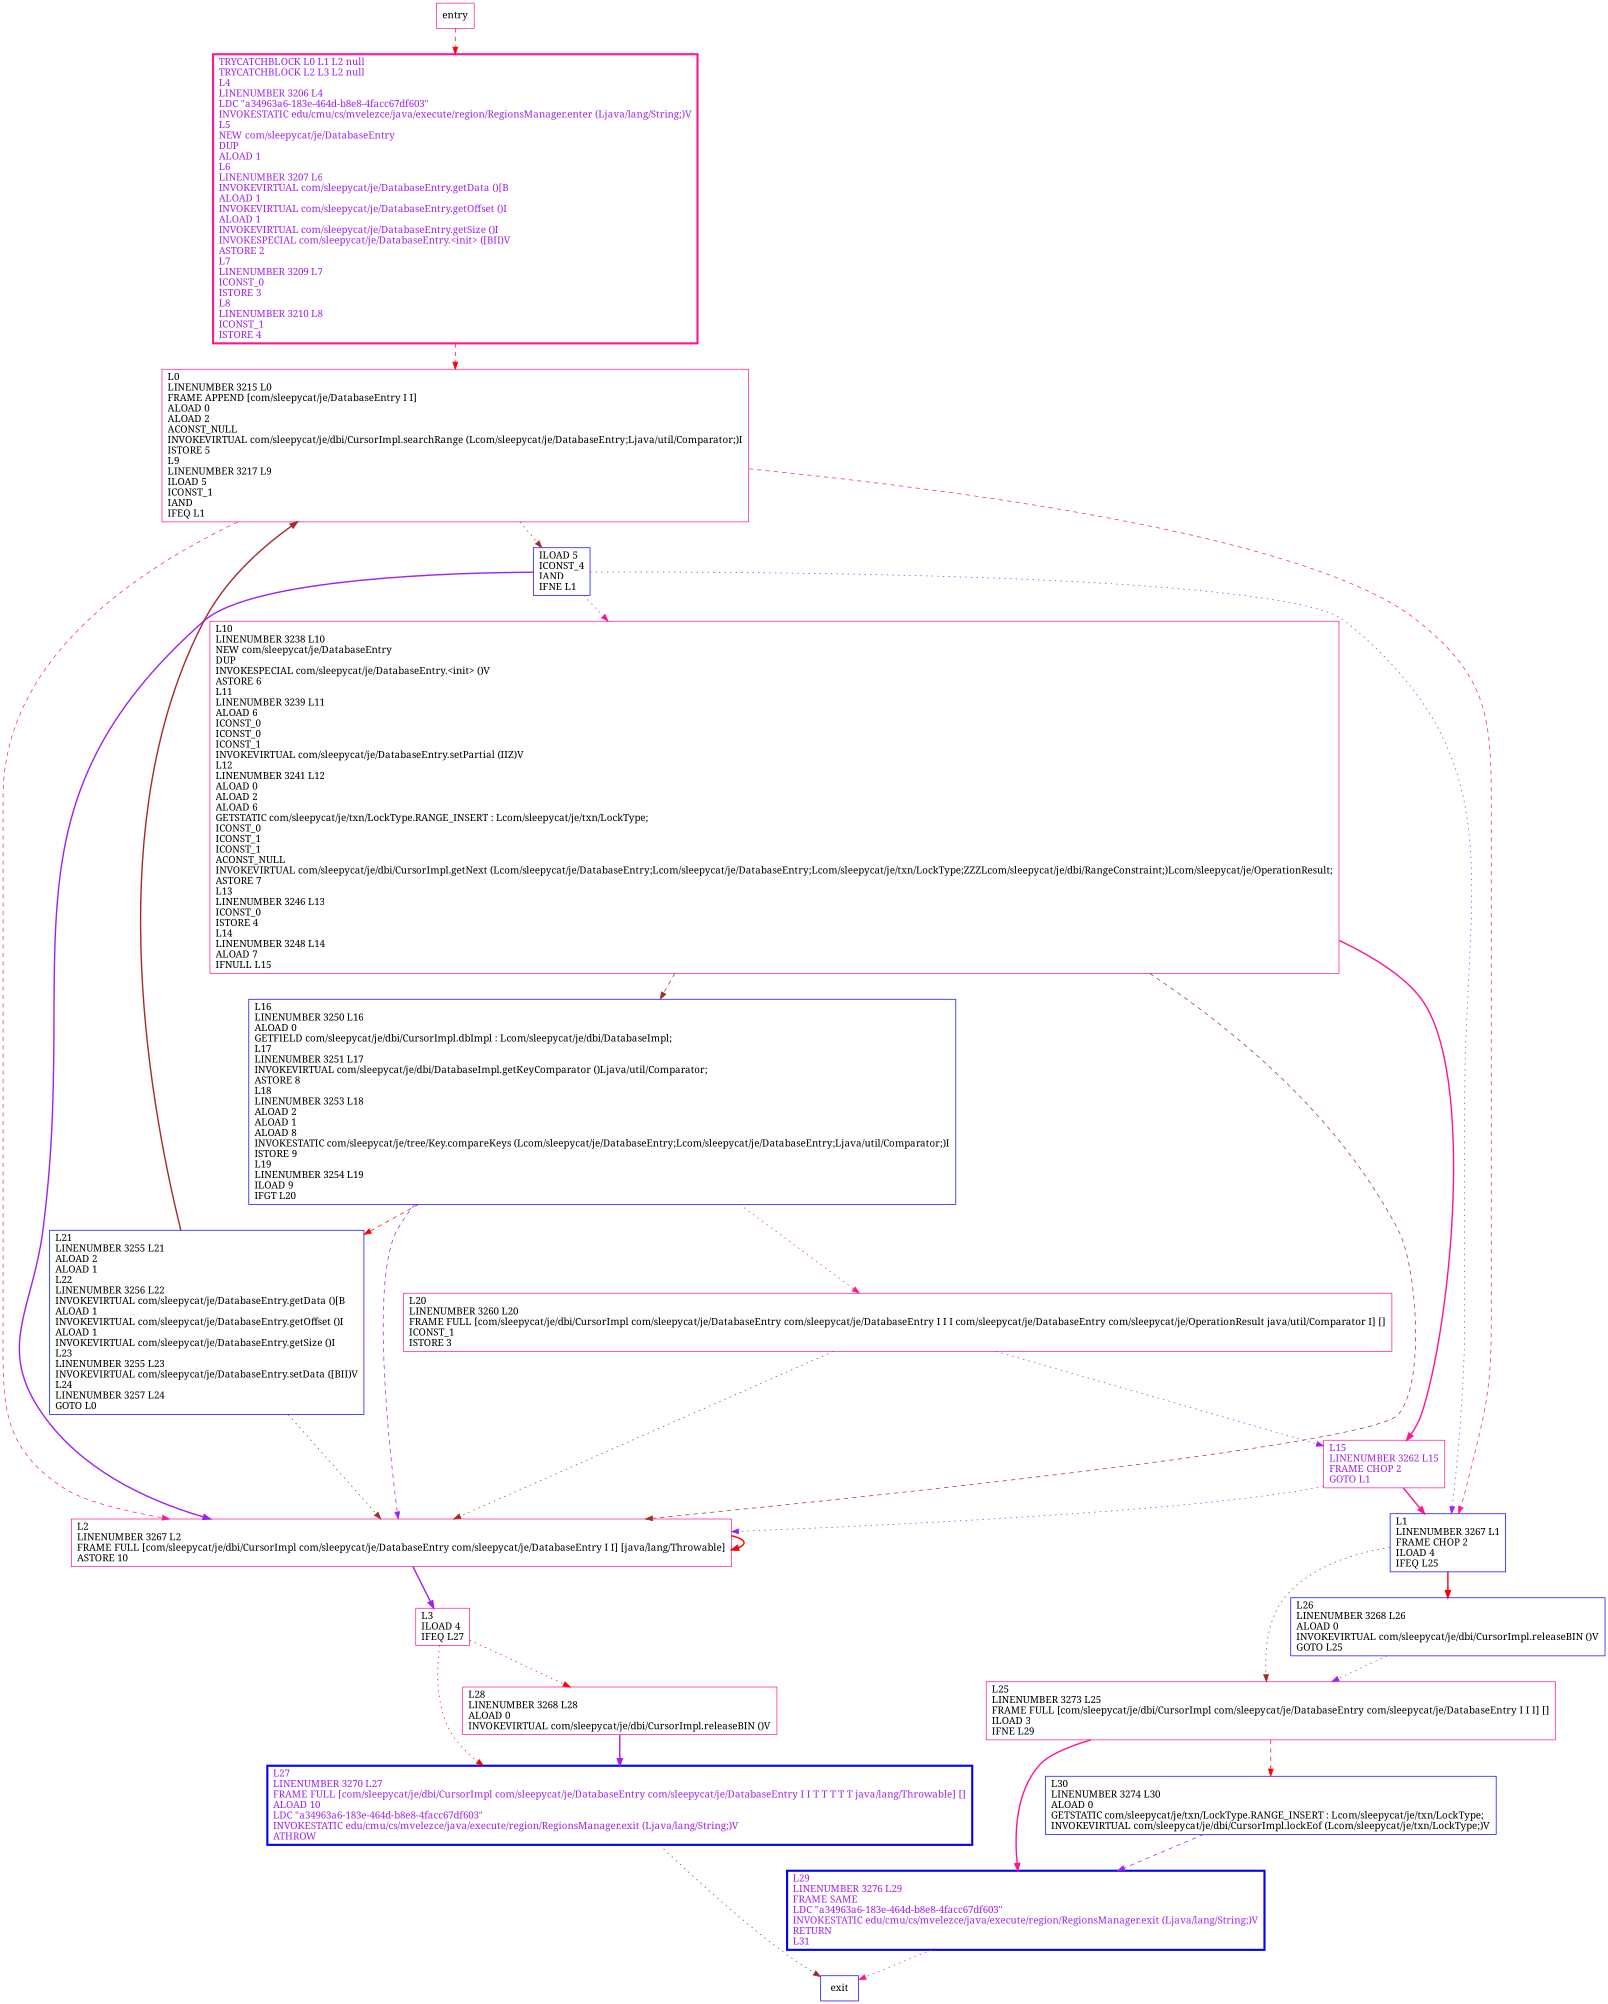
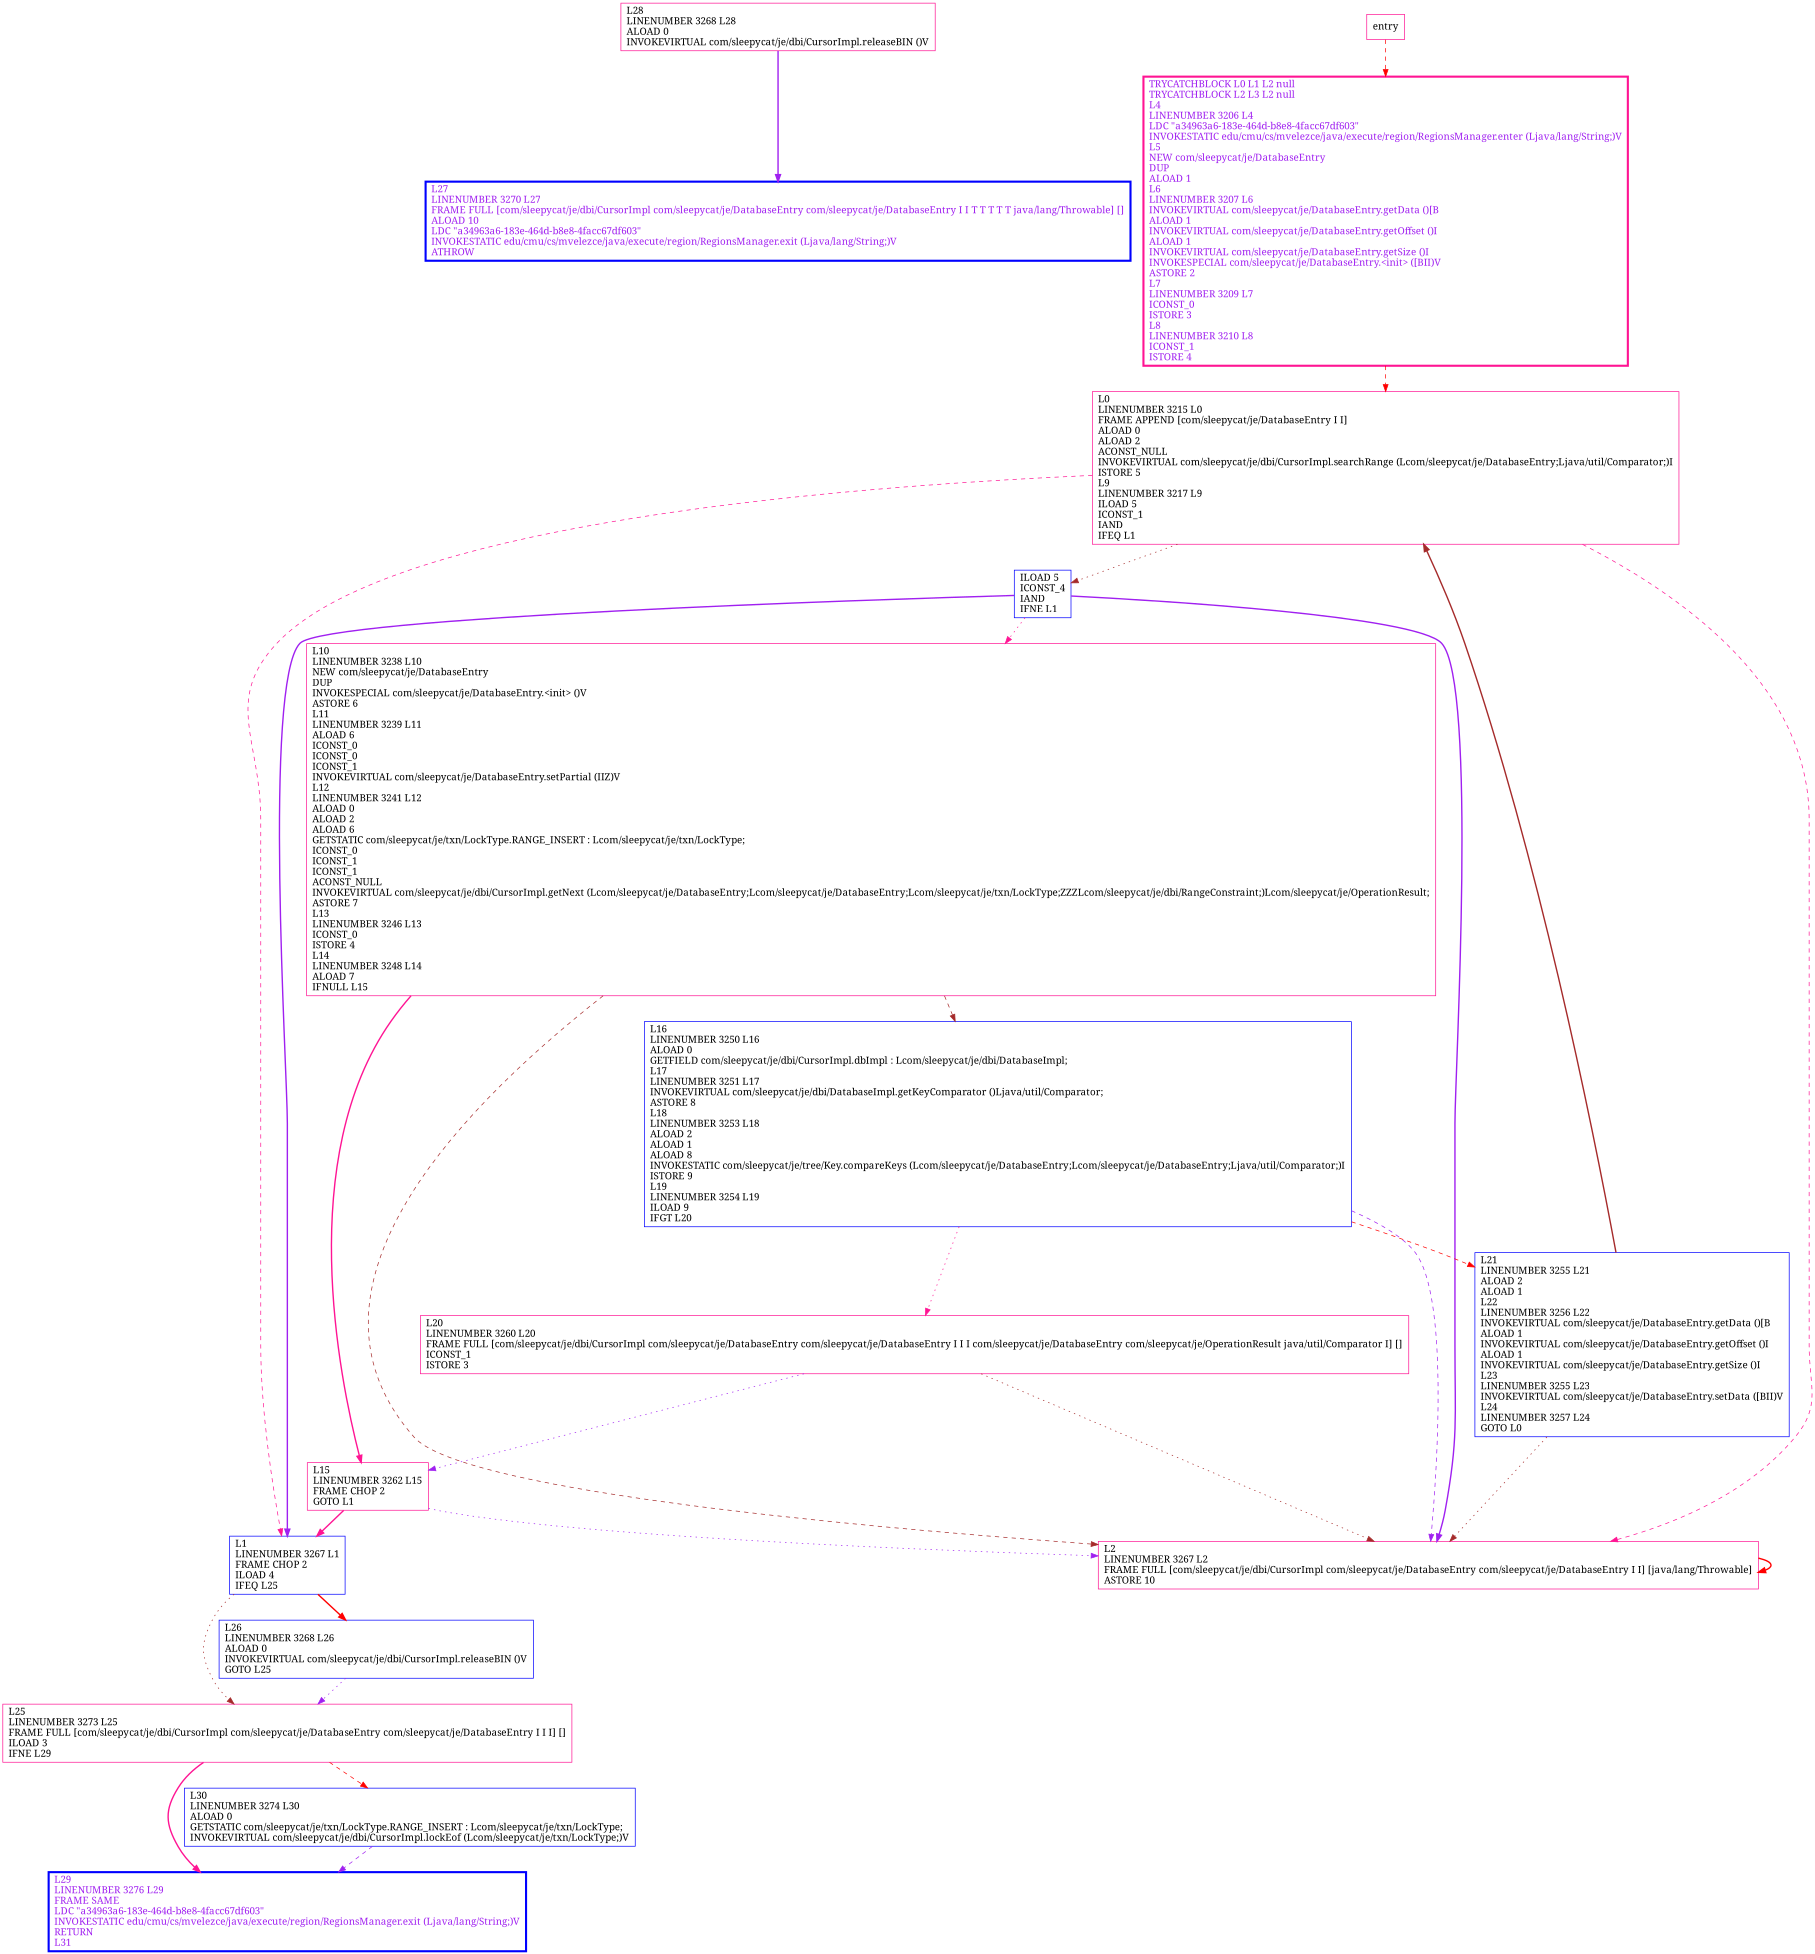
edge "ILOAD 5 ICONST_4 IAND IFNE L1" -> "L1 LINENUMBER 3267 L1 FRAME CHOP 2 ILOAD 4 IFEQ L25": style dotted -> bold
node "L15 LINENUMBER 3262 L15 FRAME CHOP 2 GOTO L1": fontcolor purple -> black
node "L3 ILOAD 4 IFEQ L27": removed
node "exit": removed
